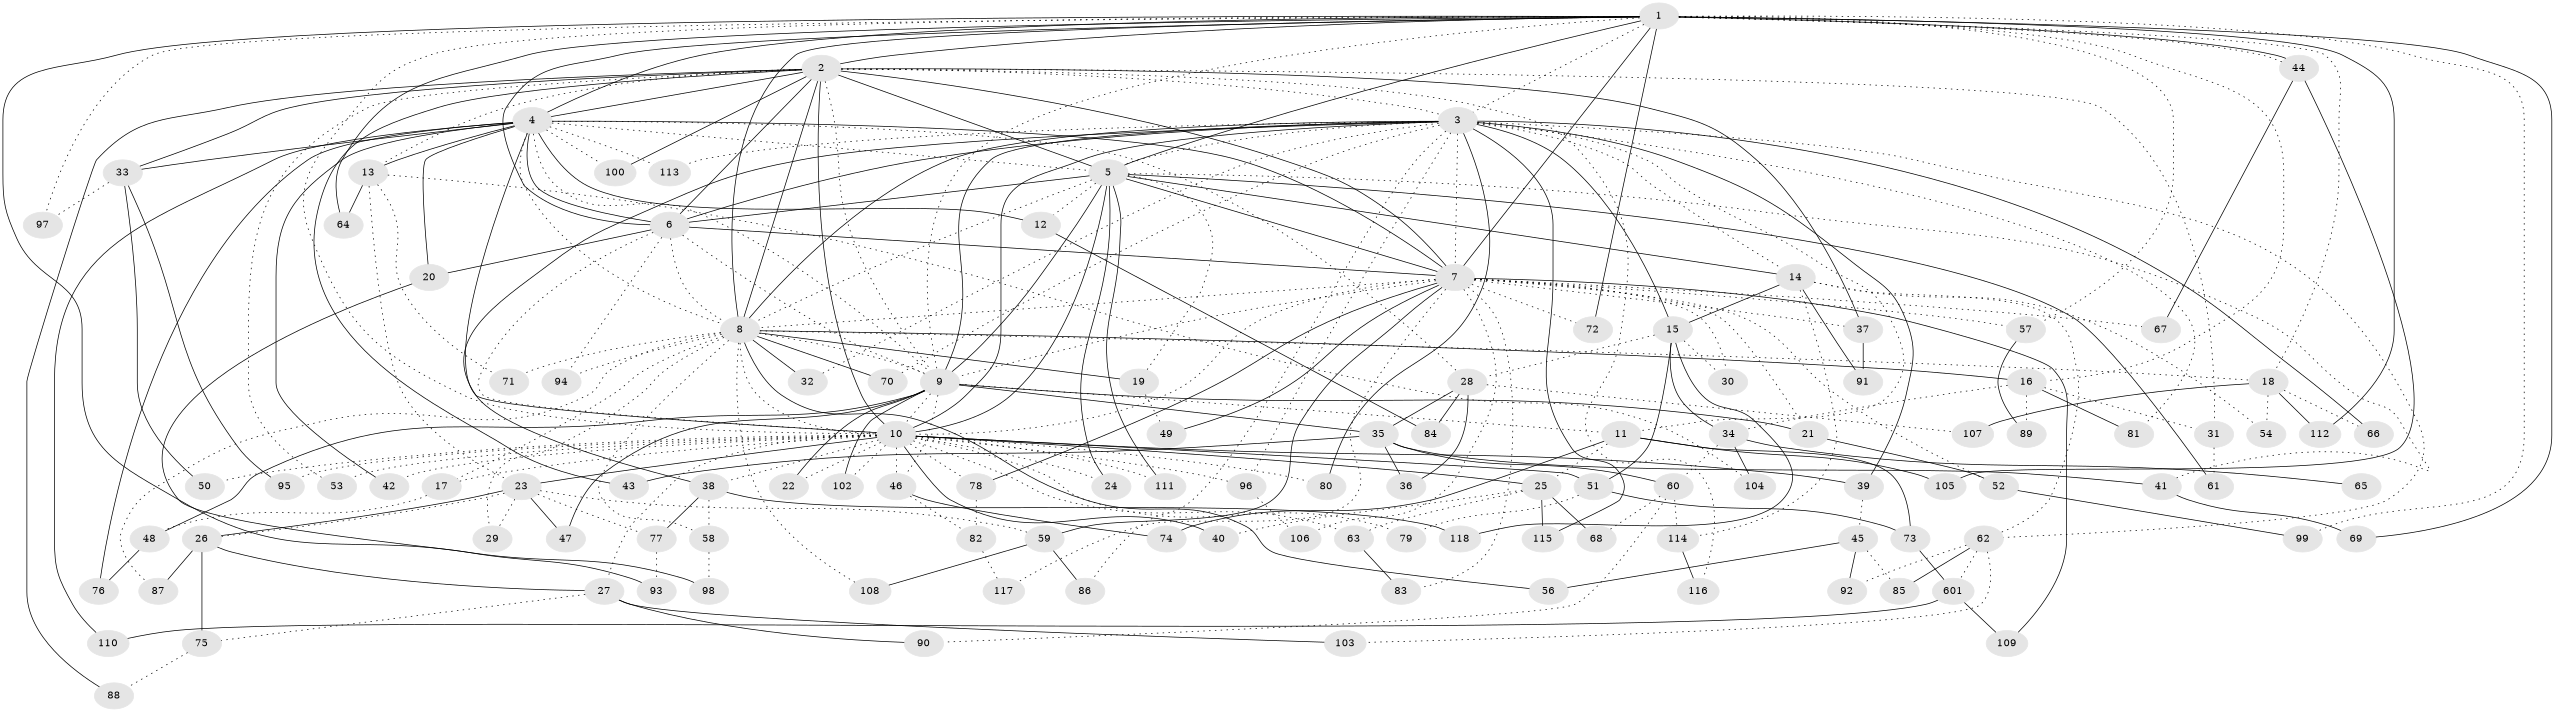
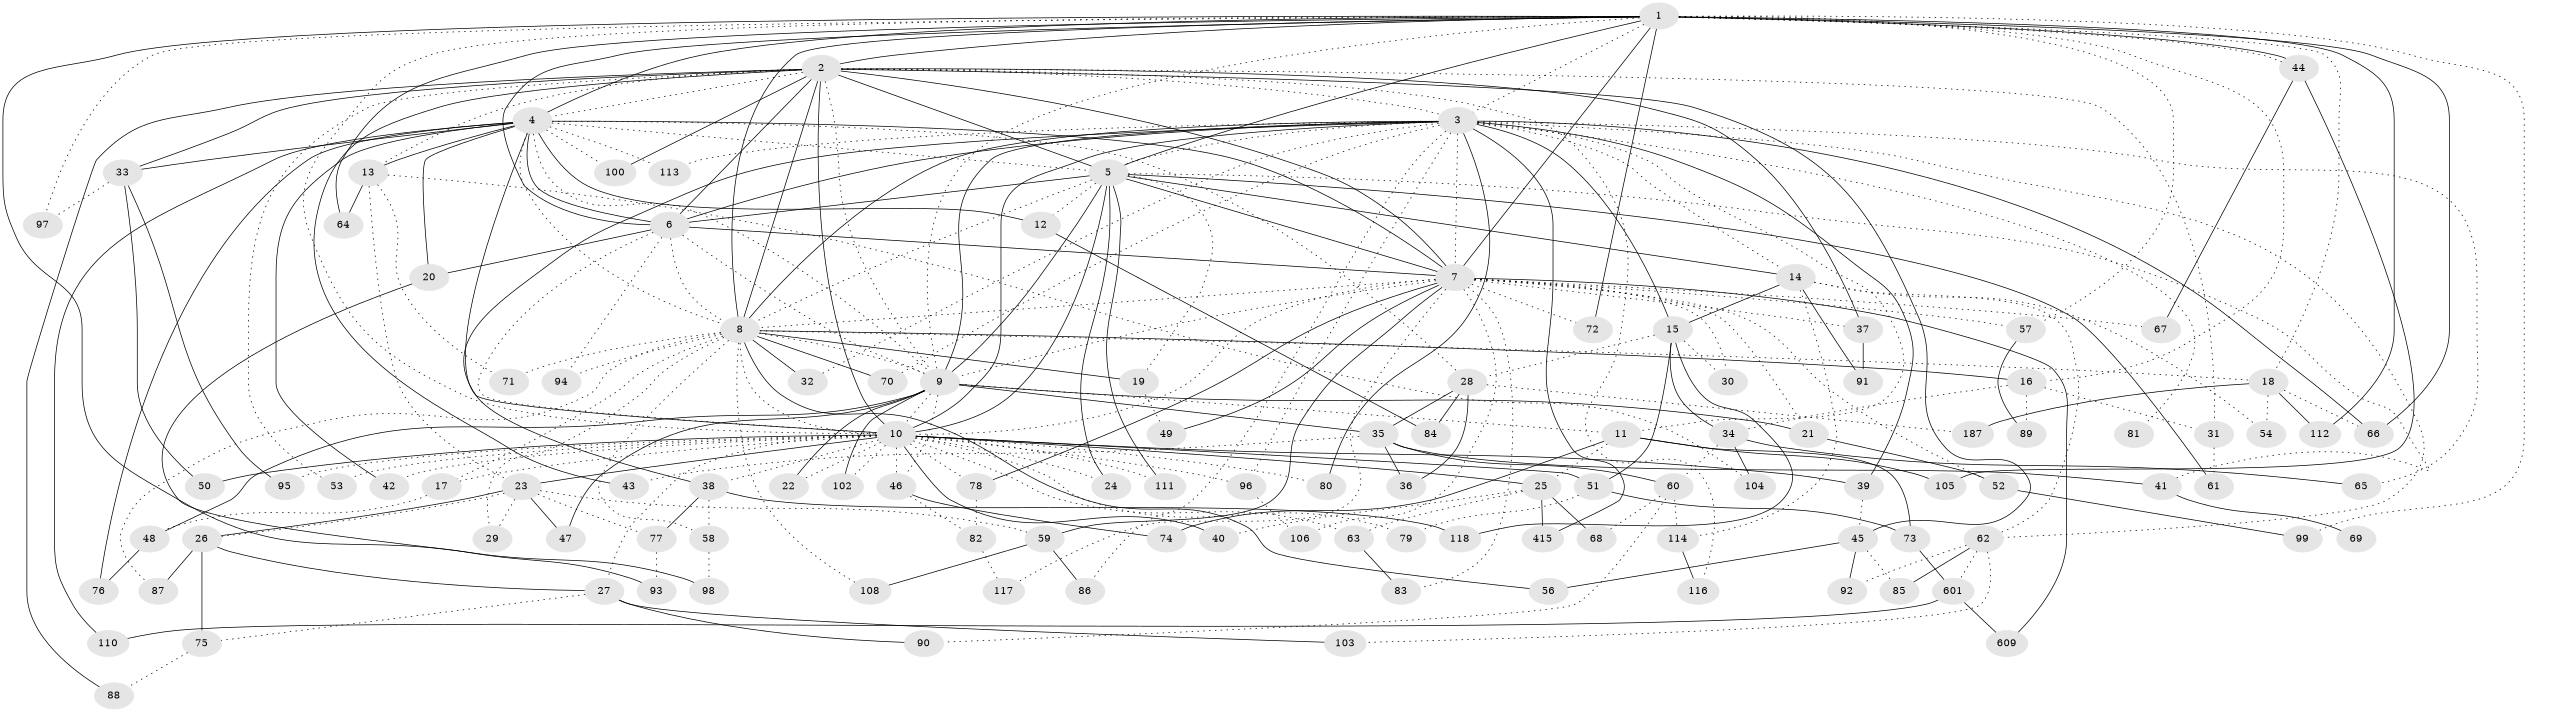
edge "1" -- "69": now "1" -- "66"
edge "2" -- "4": style solid -> dotted
edge "2" -- "45": added
edge "3" -- "65": added
edge "16" -- "81": removed
node "107": label "107" -> "187"
edge "10" -- "50": style dotted -> solid
edge "35" -- "43": style solid -> dotted
node "115": label "115" -> "415"
node "109": label "109" -> "609"
